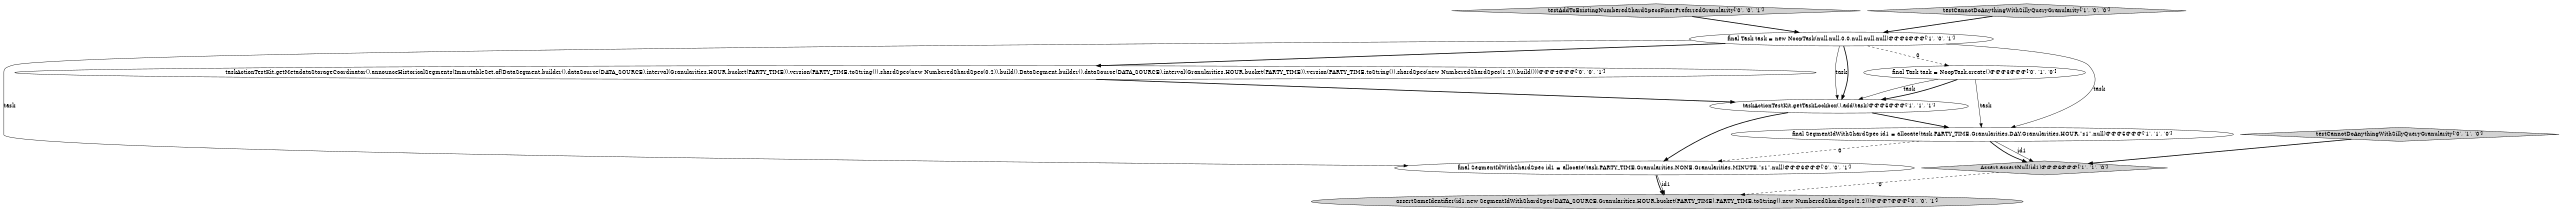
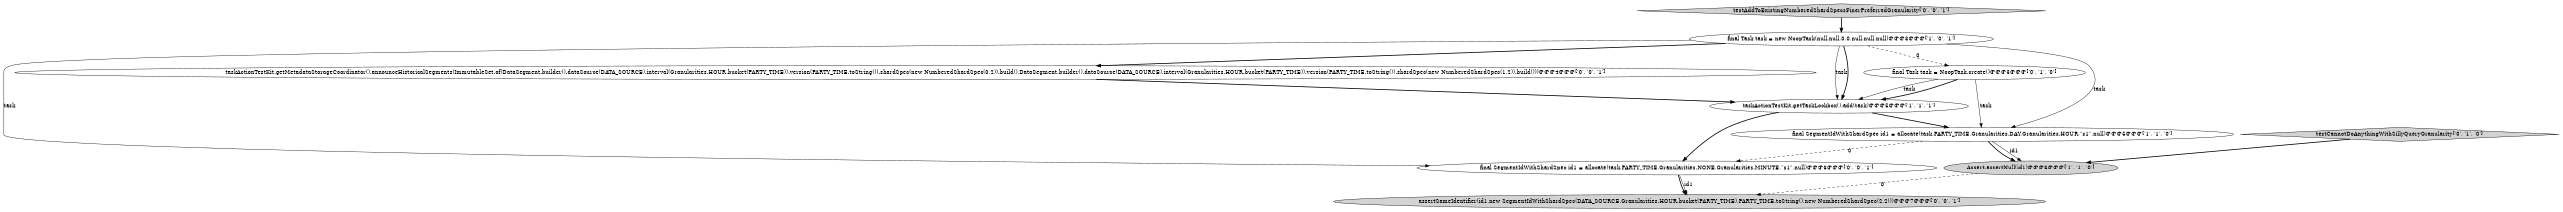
node "testCannotDoAnythingWithSillyQueryGranularity['1', '0', '0']": removed
node "Assert.assertNull(id1)@@@6@@@['1', '1', '0']": shape diamond -> ellipse
